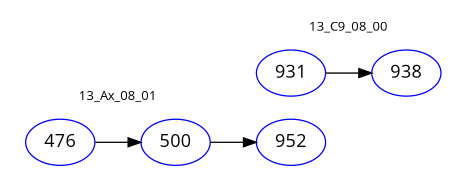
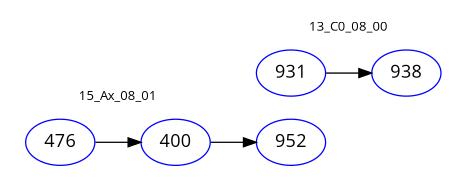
cluster "13_C9_08_00": label "13_C9_08_00" -> "13_C0_08_00"
cluster "13_Ax_08_01": label "13_Ax_08_01" -> "15_Ax_08_01"
node "500": label "500" -> "400"
